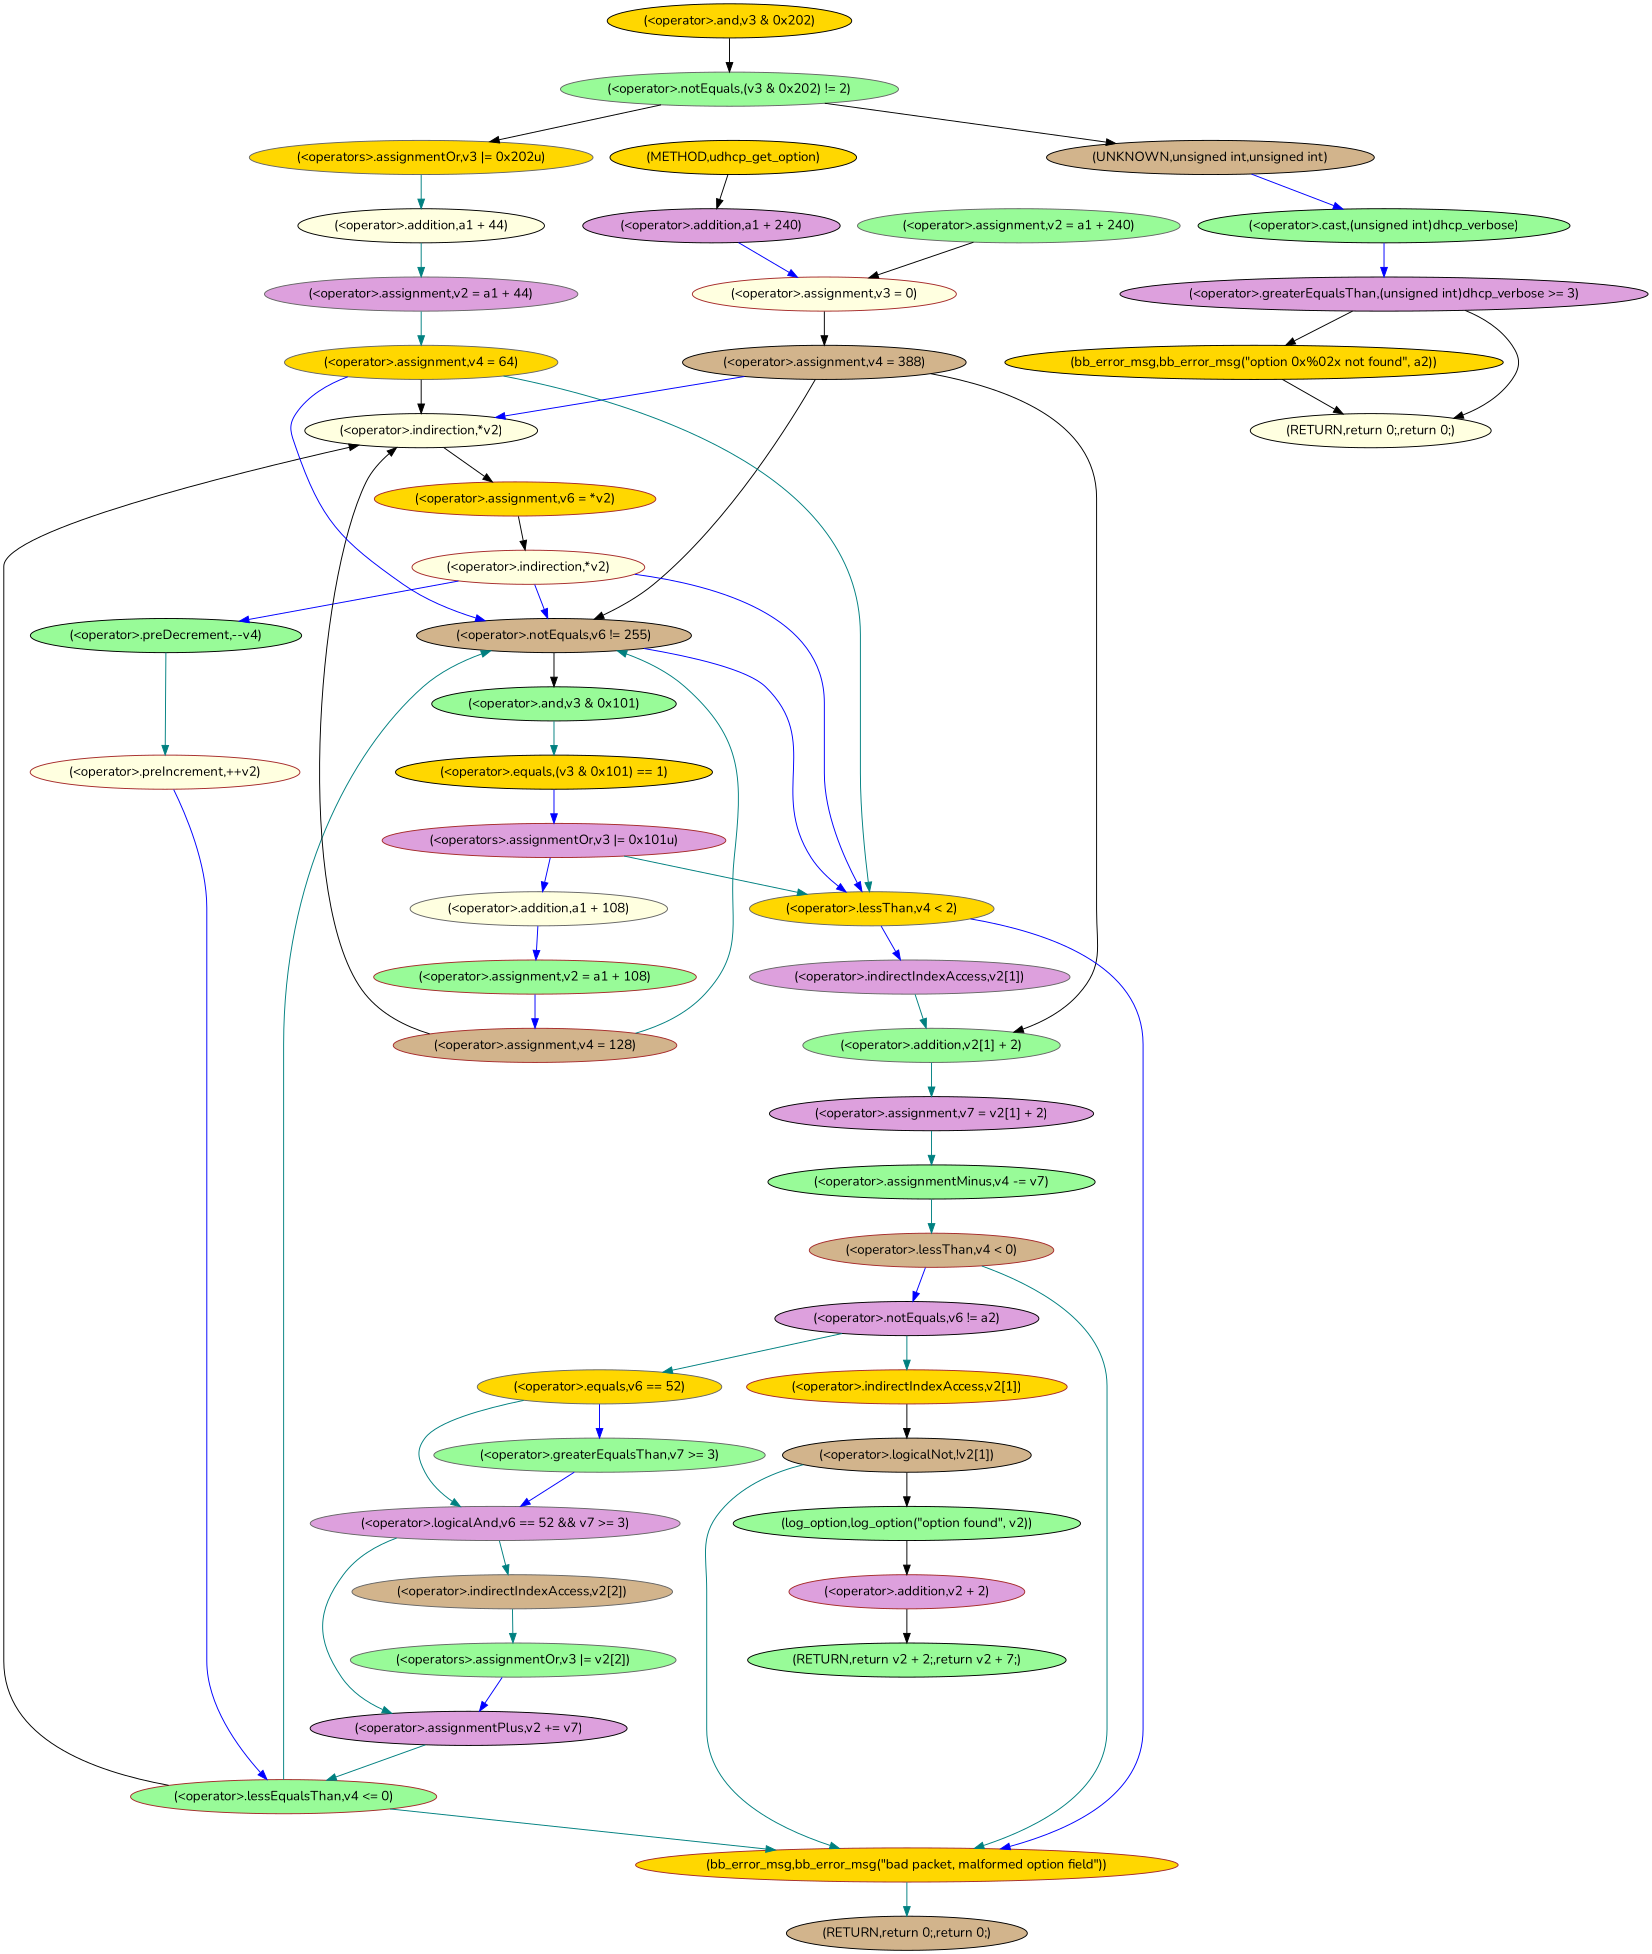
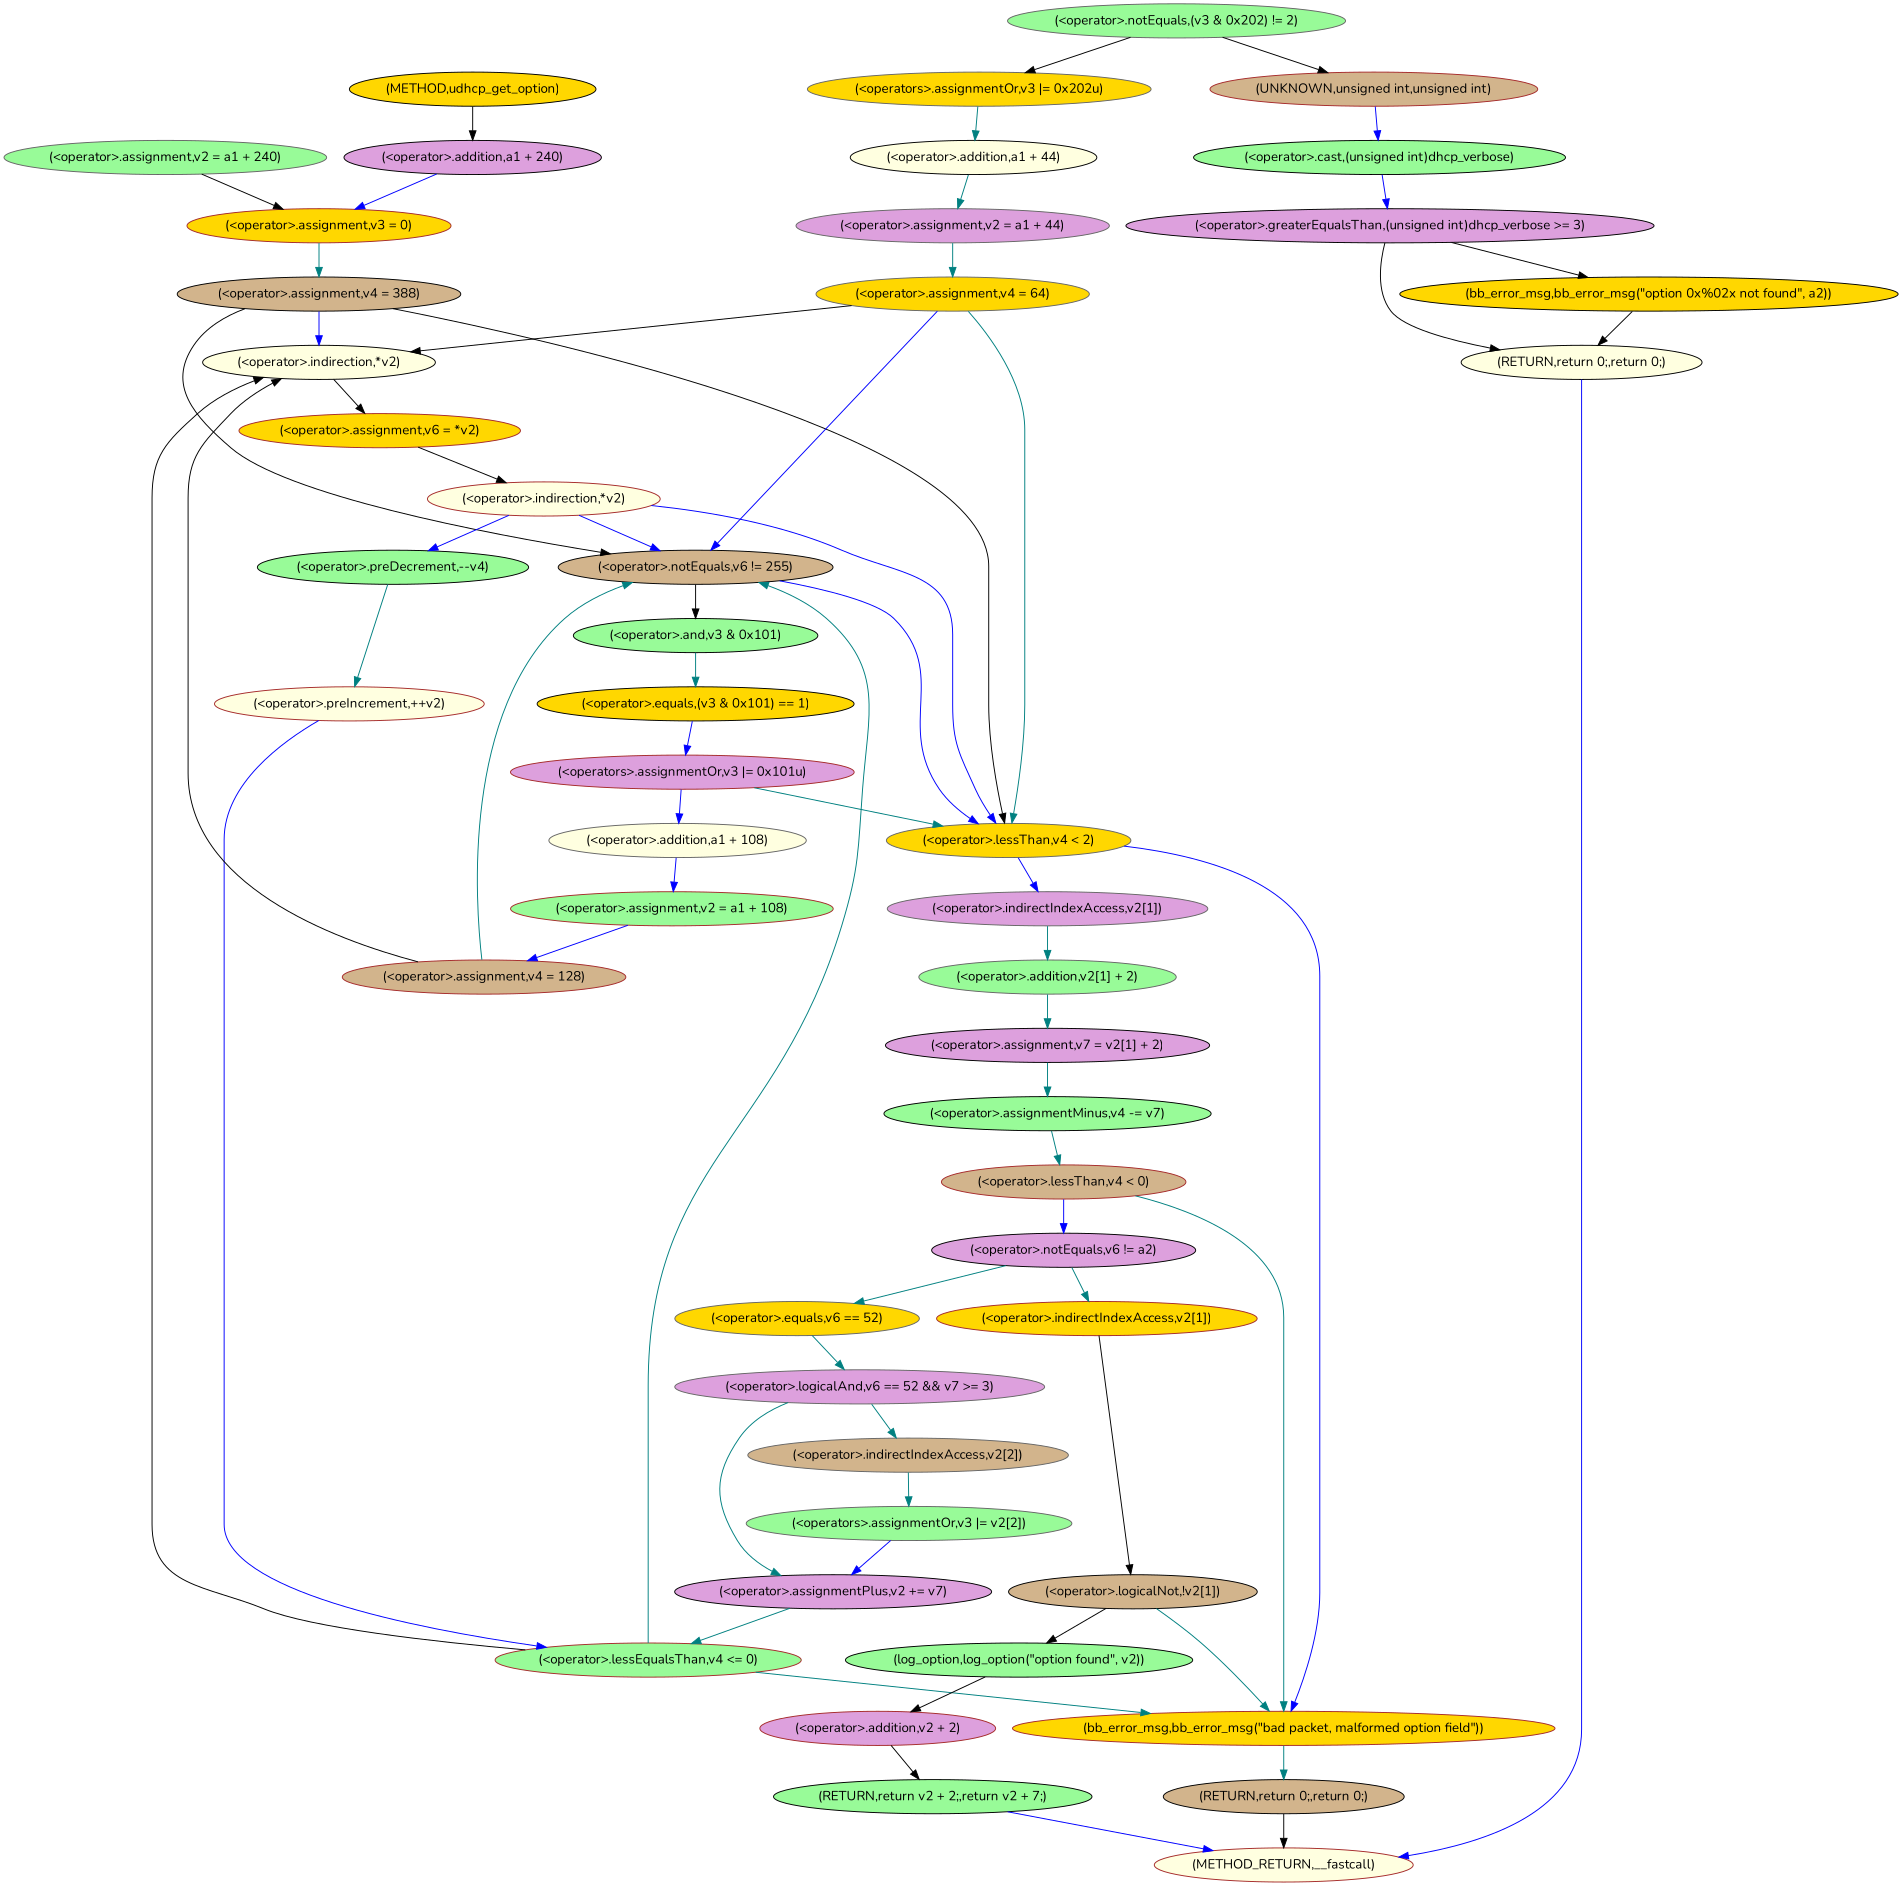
node "(<operator>.and,v3 & 0x202)": removed
node "(UNKNOWN,unsigned int,unsigned int)": color black -> brown
node "(<operator>.assignment,v3 = 0)": fillcolor lightyellow -> gold
edge "(<operator>.assignment,v3 = 0)" -> "(<operator>.assignment,v4 = 388)": color black -> teal
edge "(<operator>.assignment,v4 = 388)" -> "(<operator>.addition,v2[1] + 2)": now "(<operator>.assignment,v4 = 388)" -> "(<operator>.lessThan,v4 < 2)"
node "(<operator>.greaterEqualsThan,v7 >= 3)": removed
node "(METHOD_RETURN,__fastcall)": added
